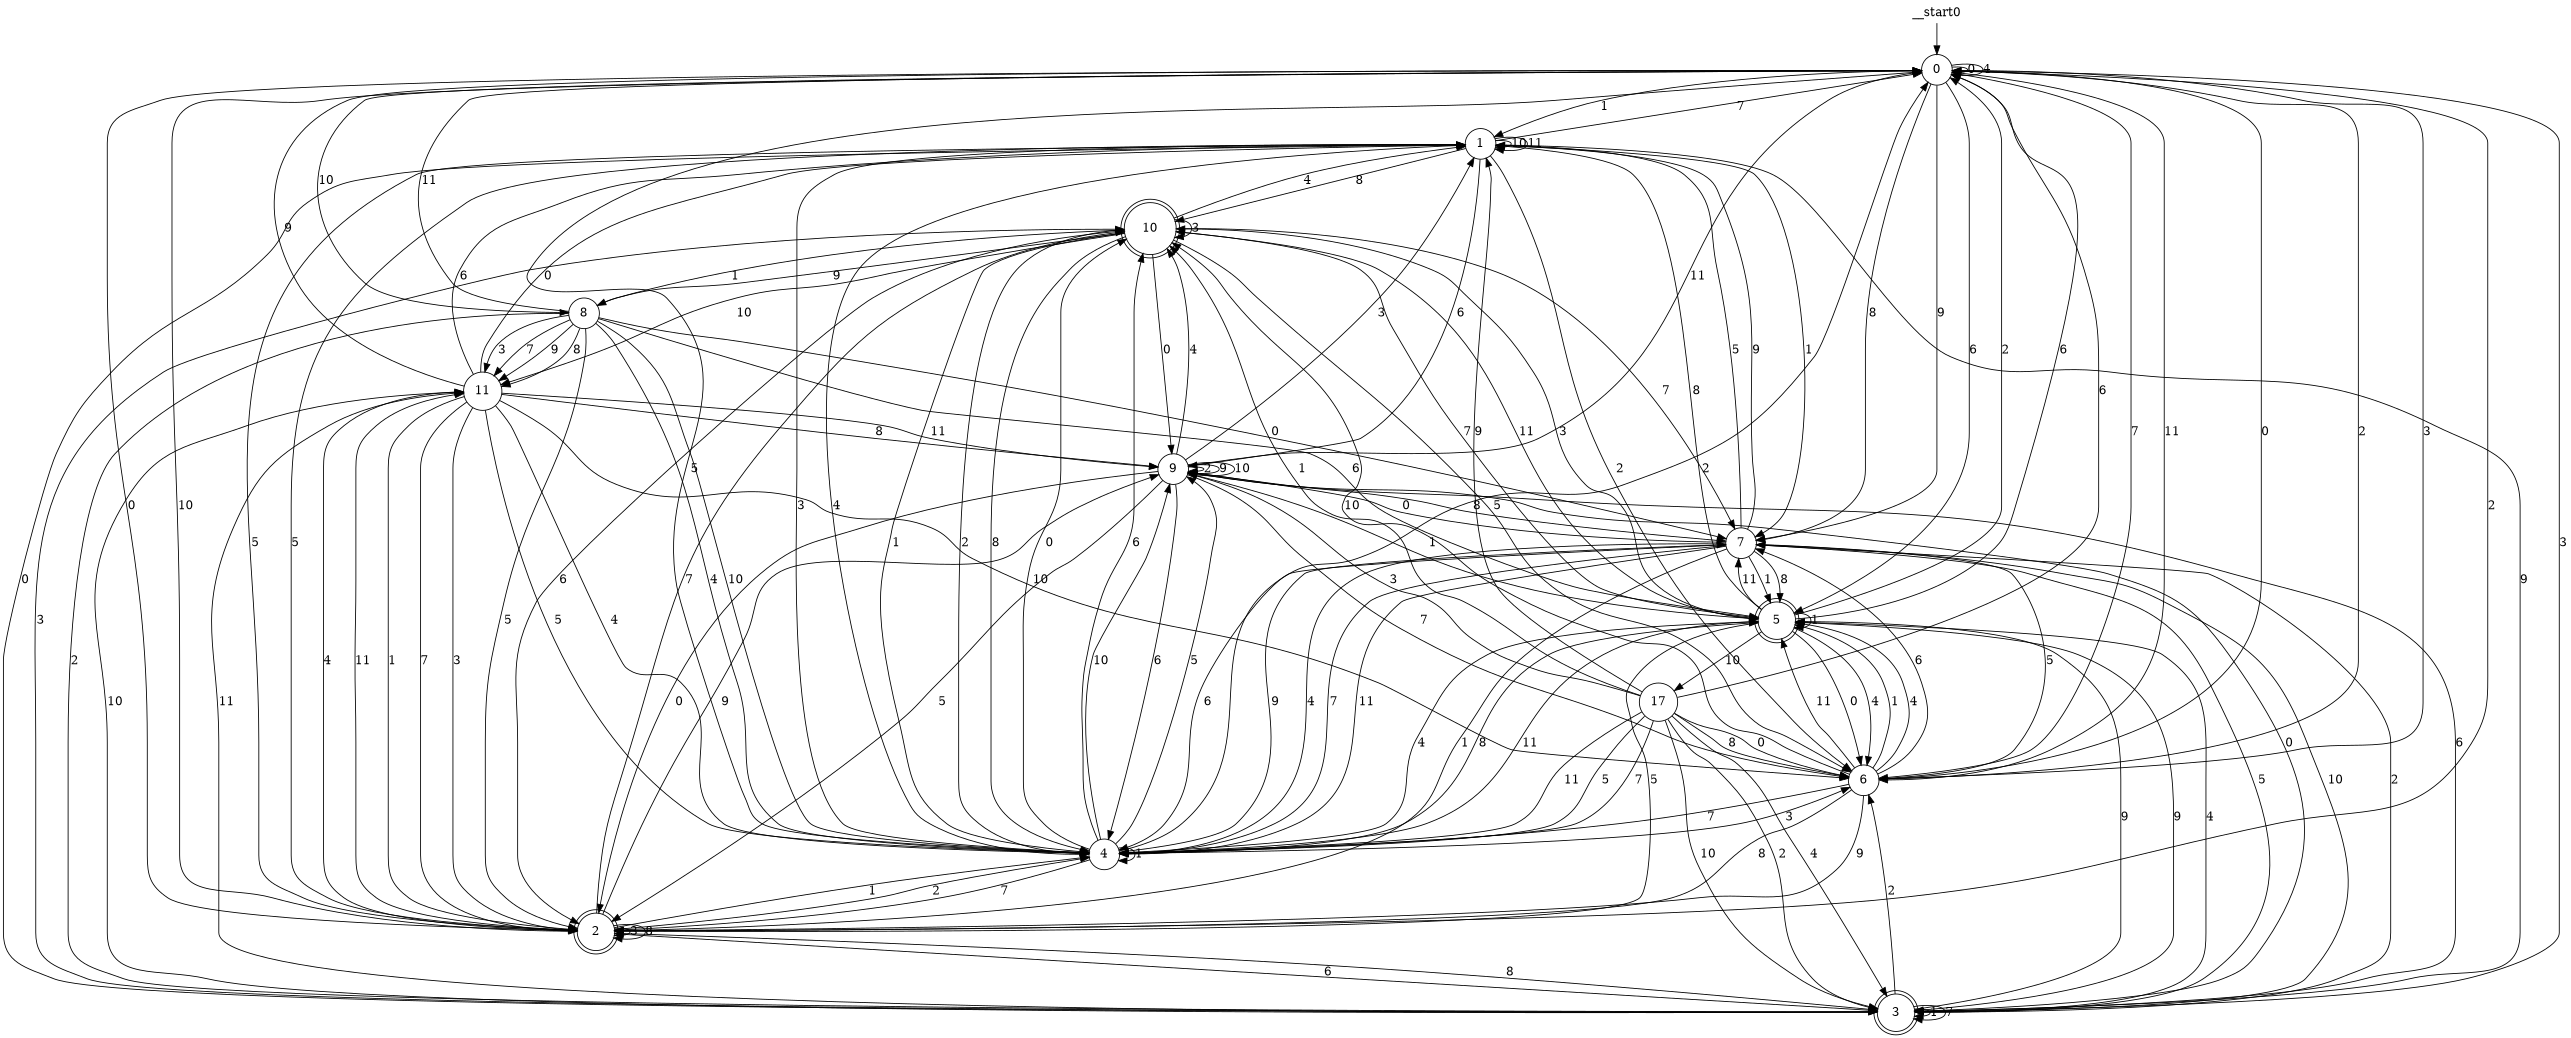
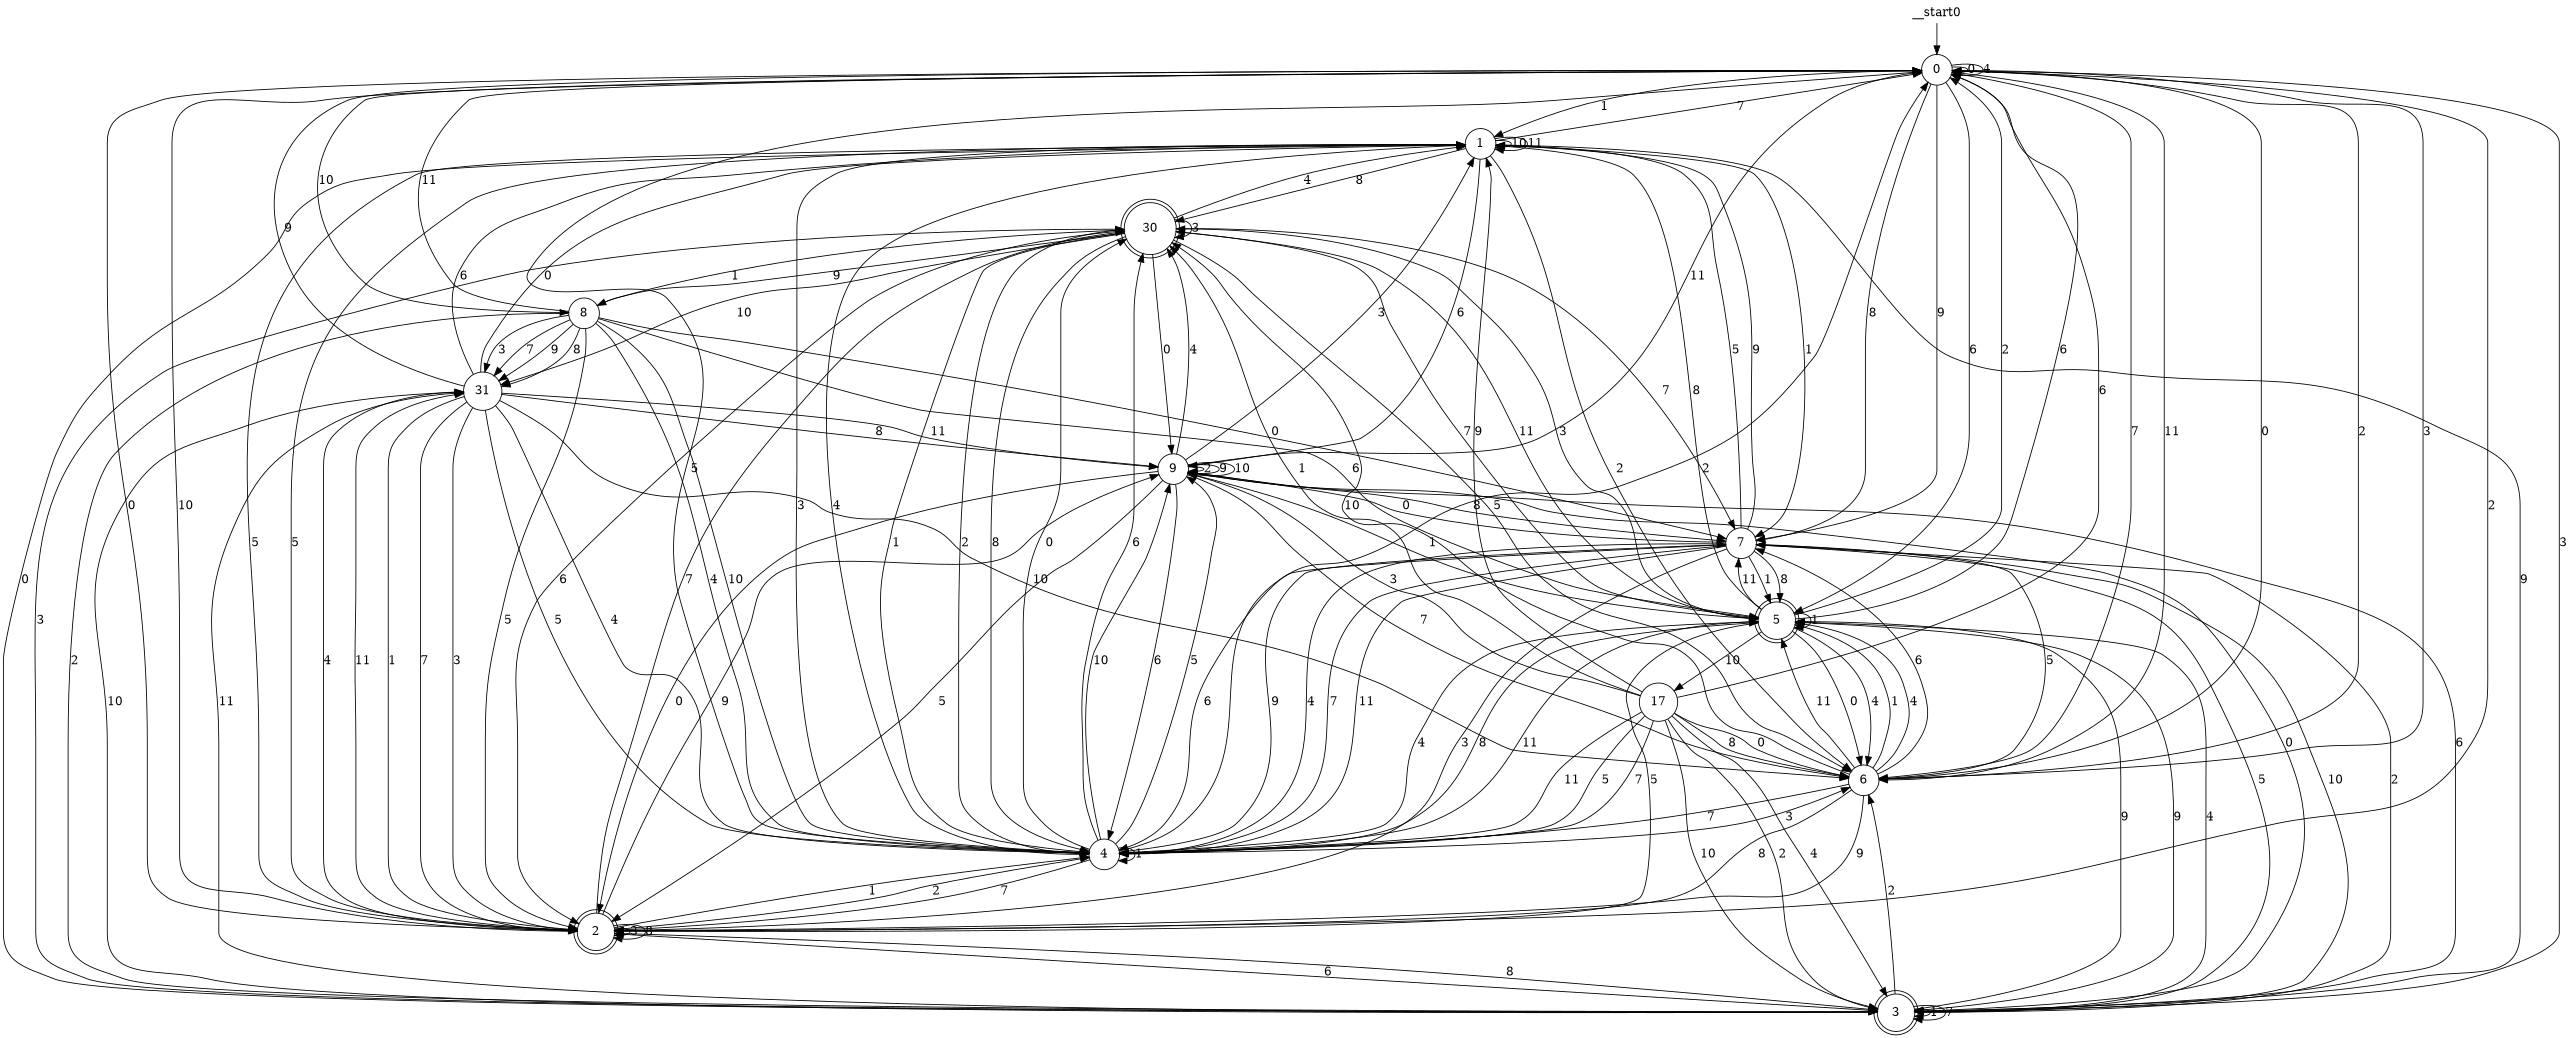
node "10": label "10" -> "30"
node "11": label "11" -> "31"
edge "7" -> "2": label "1" -> "3"
